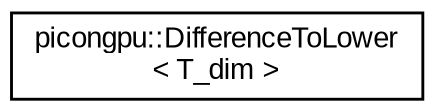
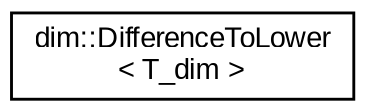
node "picongpu::DifferenceToLower < T_dim >": label "picongpu::DifferenceToLower < T_dim >" -> "dim::DifferenceToLower < T_dim >"
